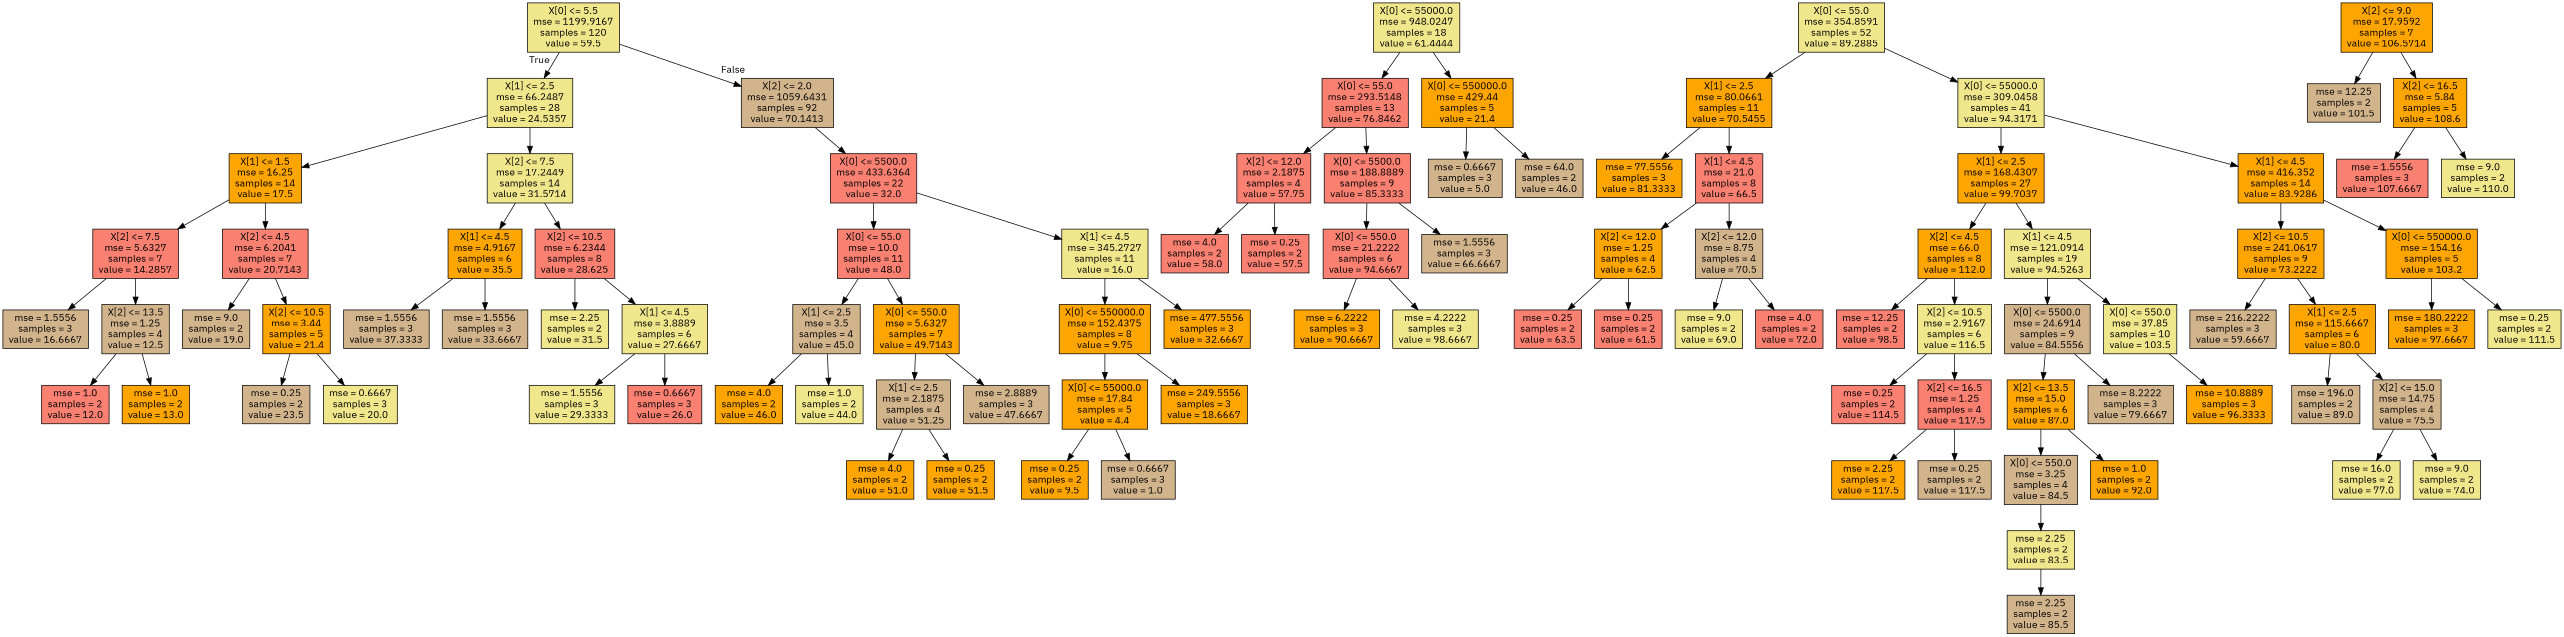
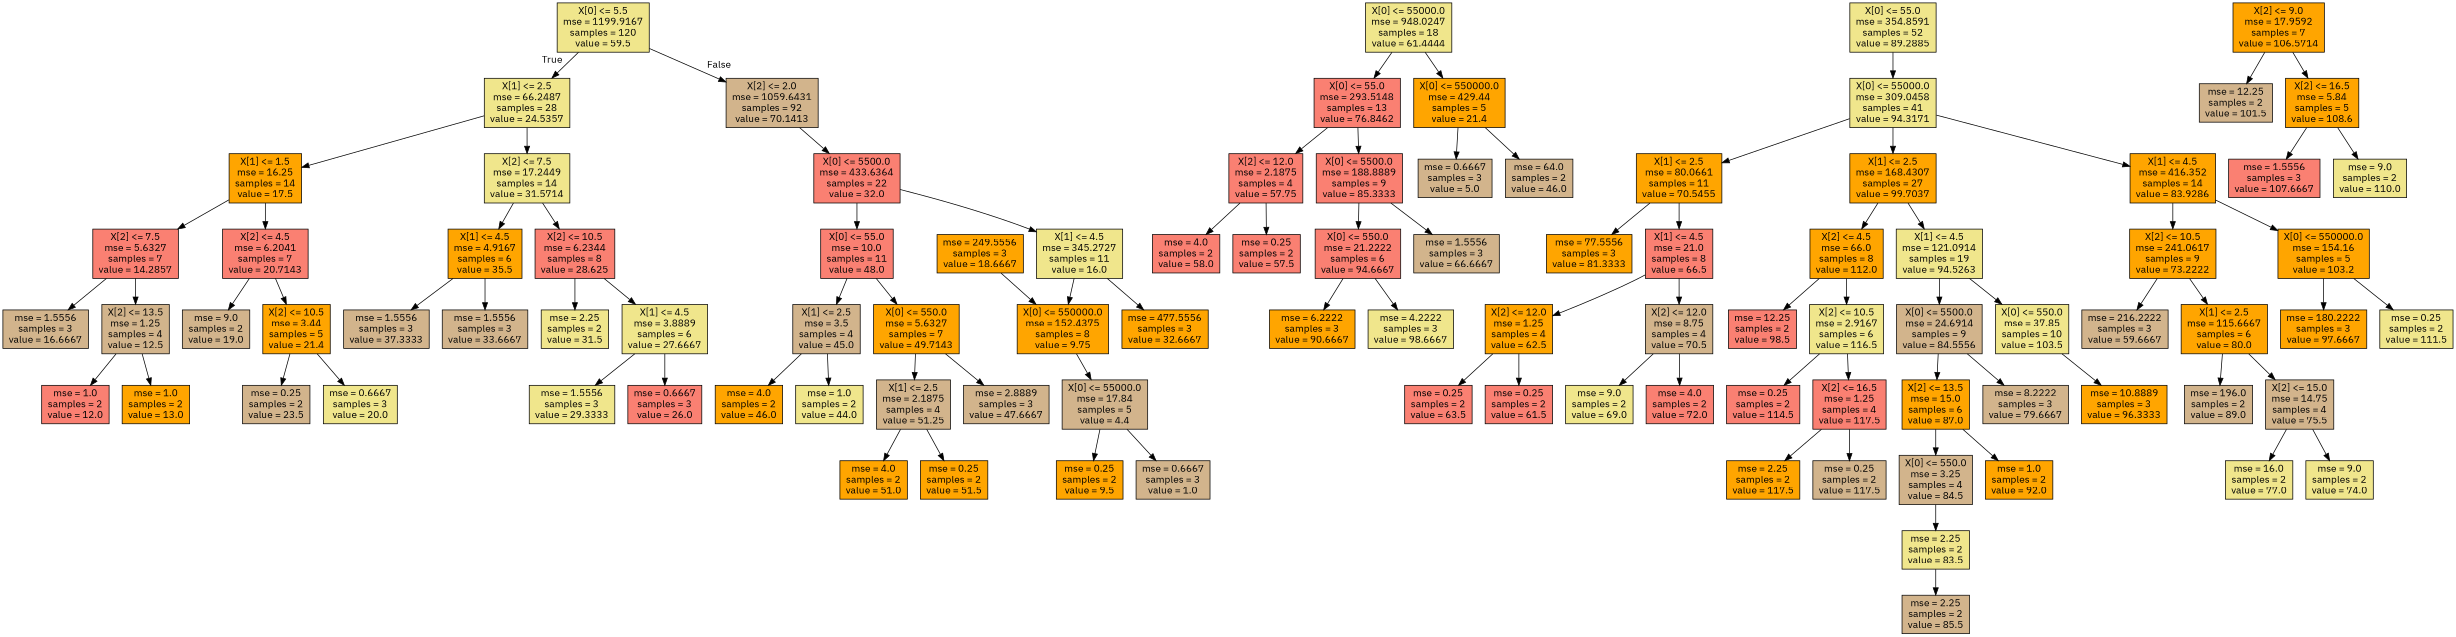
edge "X[0] <= 55.0 mse = 354.8591 samples = 52 value = 89.2885" -> "X[1] <= 2.5 mse = 80.0661 samples = 11 value = 70.5455": now "X[0] <= 55000.0 mse = 309.0458 samples = 41 value = 94.3171" -> "X[1] <= 2.5 mse = 80.0661 samples = 11 value = 70.5455"
edge "X[0] <= 550000.0 mse = 152.4375 samples = 8 value = 9.75" -> "mse = 249.5556 samples = 3 value = 18.6667": reversed
node "X[0] <= 55000.0 mse = 17.84 samples = 5 value = 4.4": fillcolor orange -> tan
